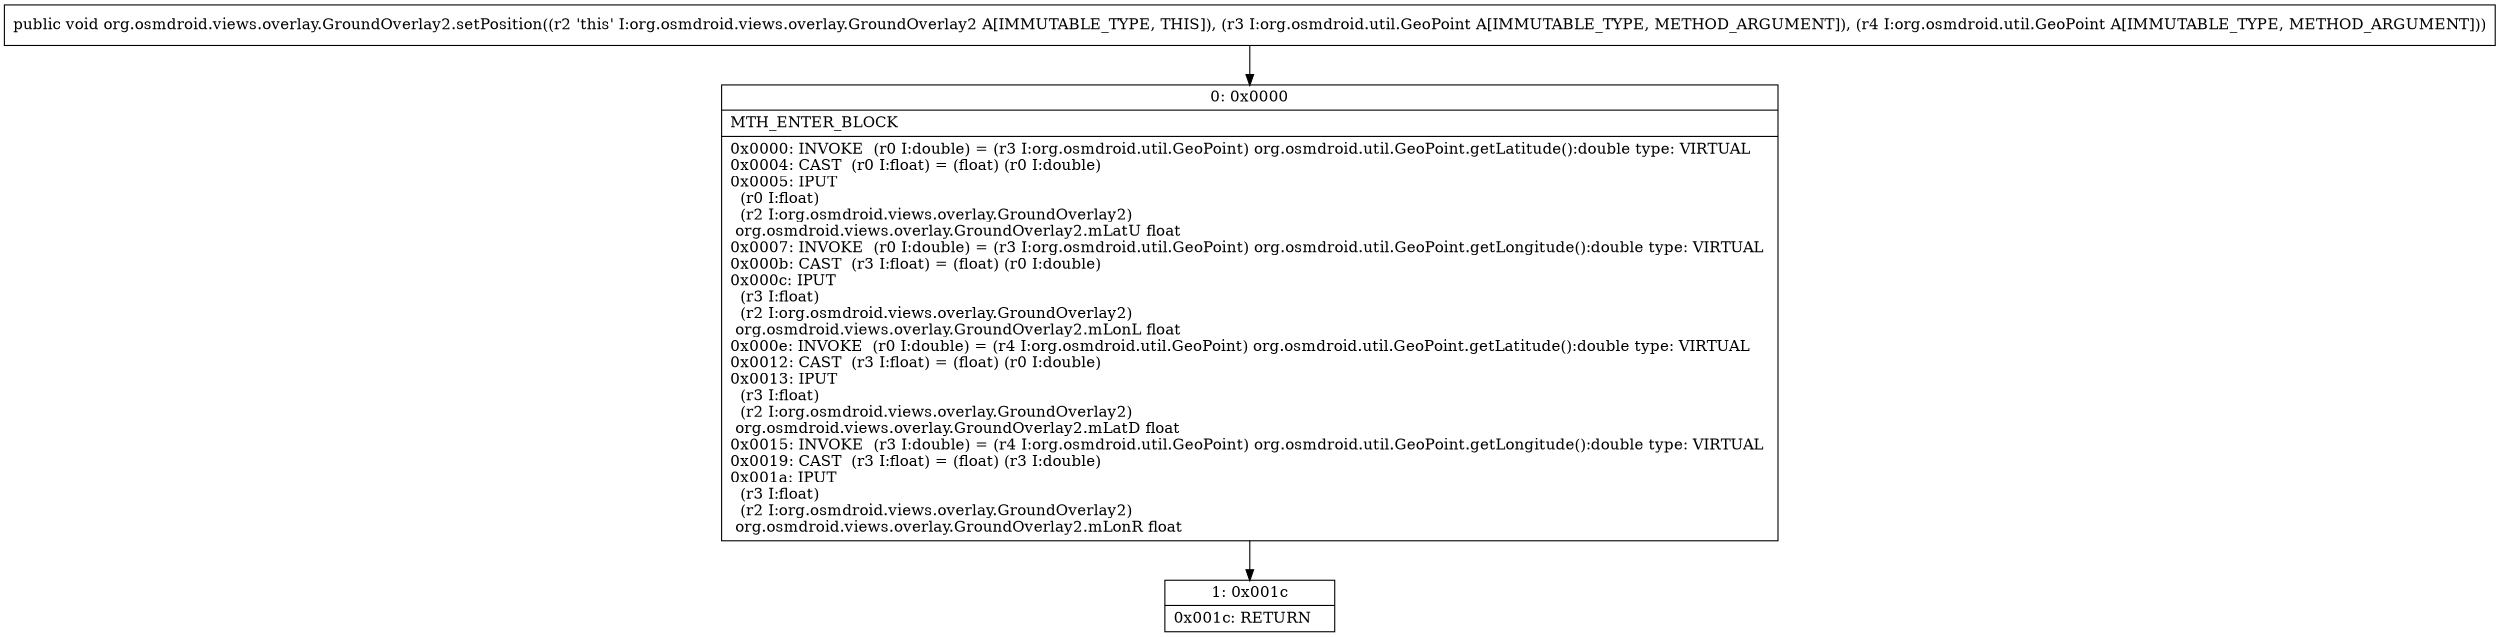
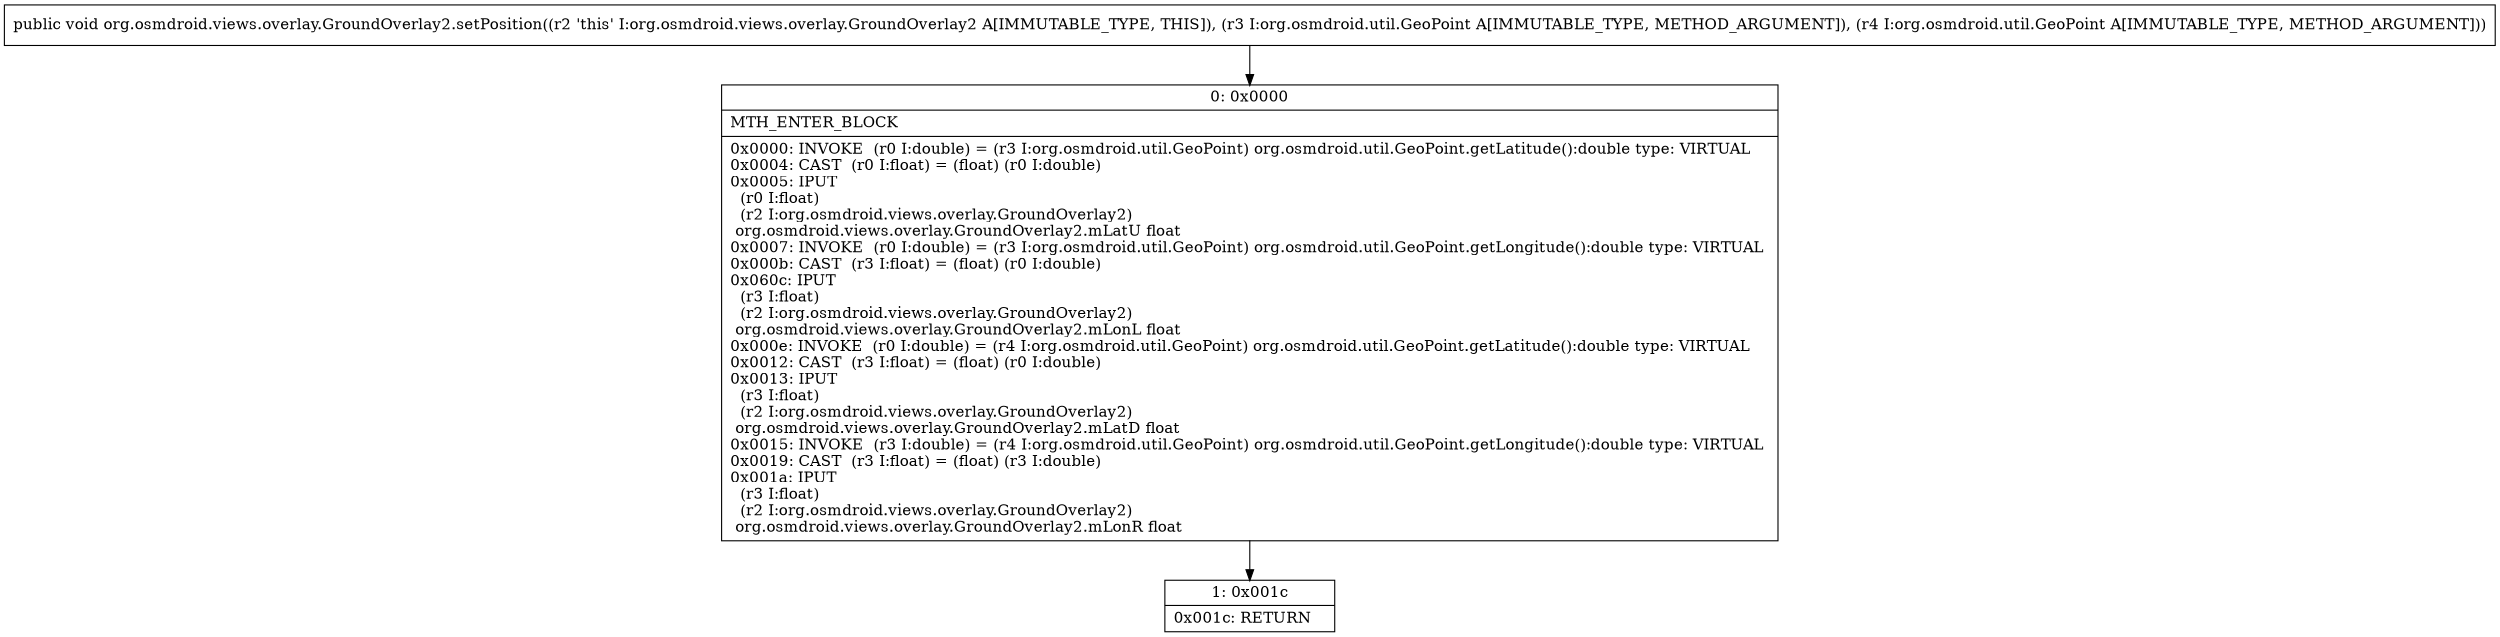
node "0: 0x0000": text "0x000c: IPUT" -> "0x060c: IPUT"
